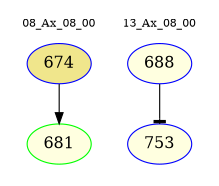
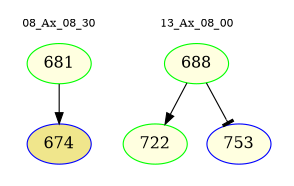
cluster "08_Ax_08_00": label "08_Ax_08_00" -> "08_Ax_08_30"
node "688": color blue -> green
edge "674" -> "681": reversed
node "722": added
